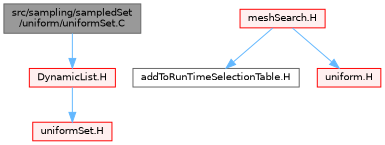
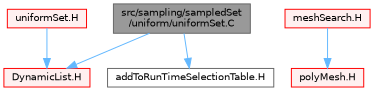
edge "meshSearch.H" -> "addToRunTimeSelectionTable.H": now "src/sampling/sampledSet /uniform/uniformSet.C" -> "addToRunTimeSelectionTable.H"
node "uniform.H": label "uniform.H" -> "polyMesh.H"
edge "DynamicList.H" -> "uniformSet.H": reversed
